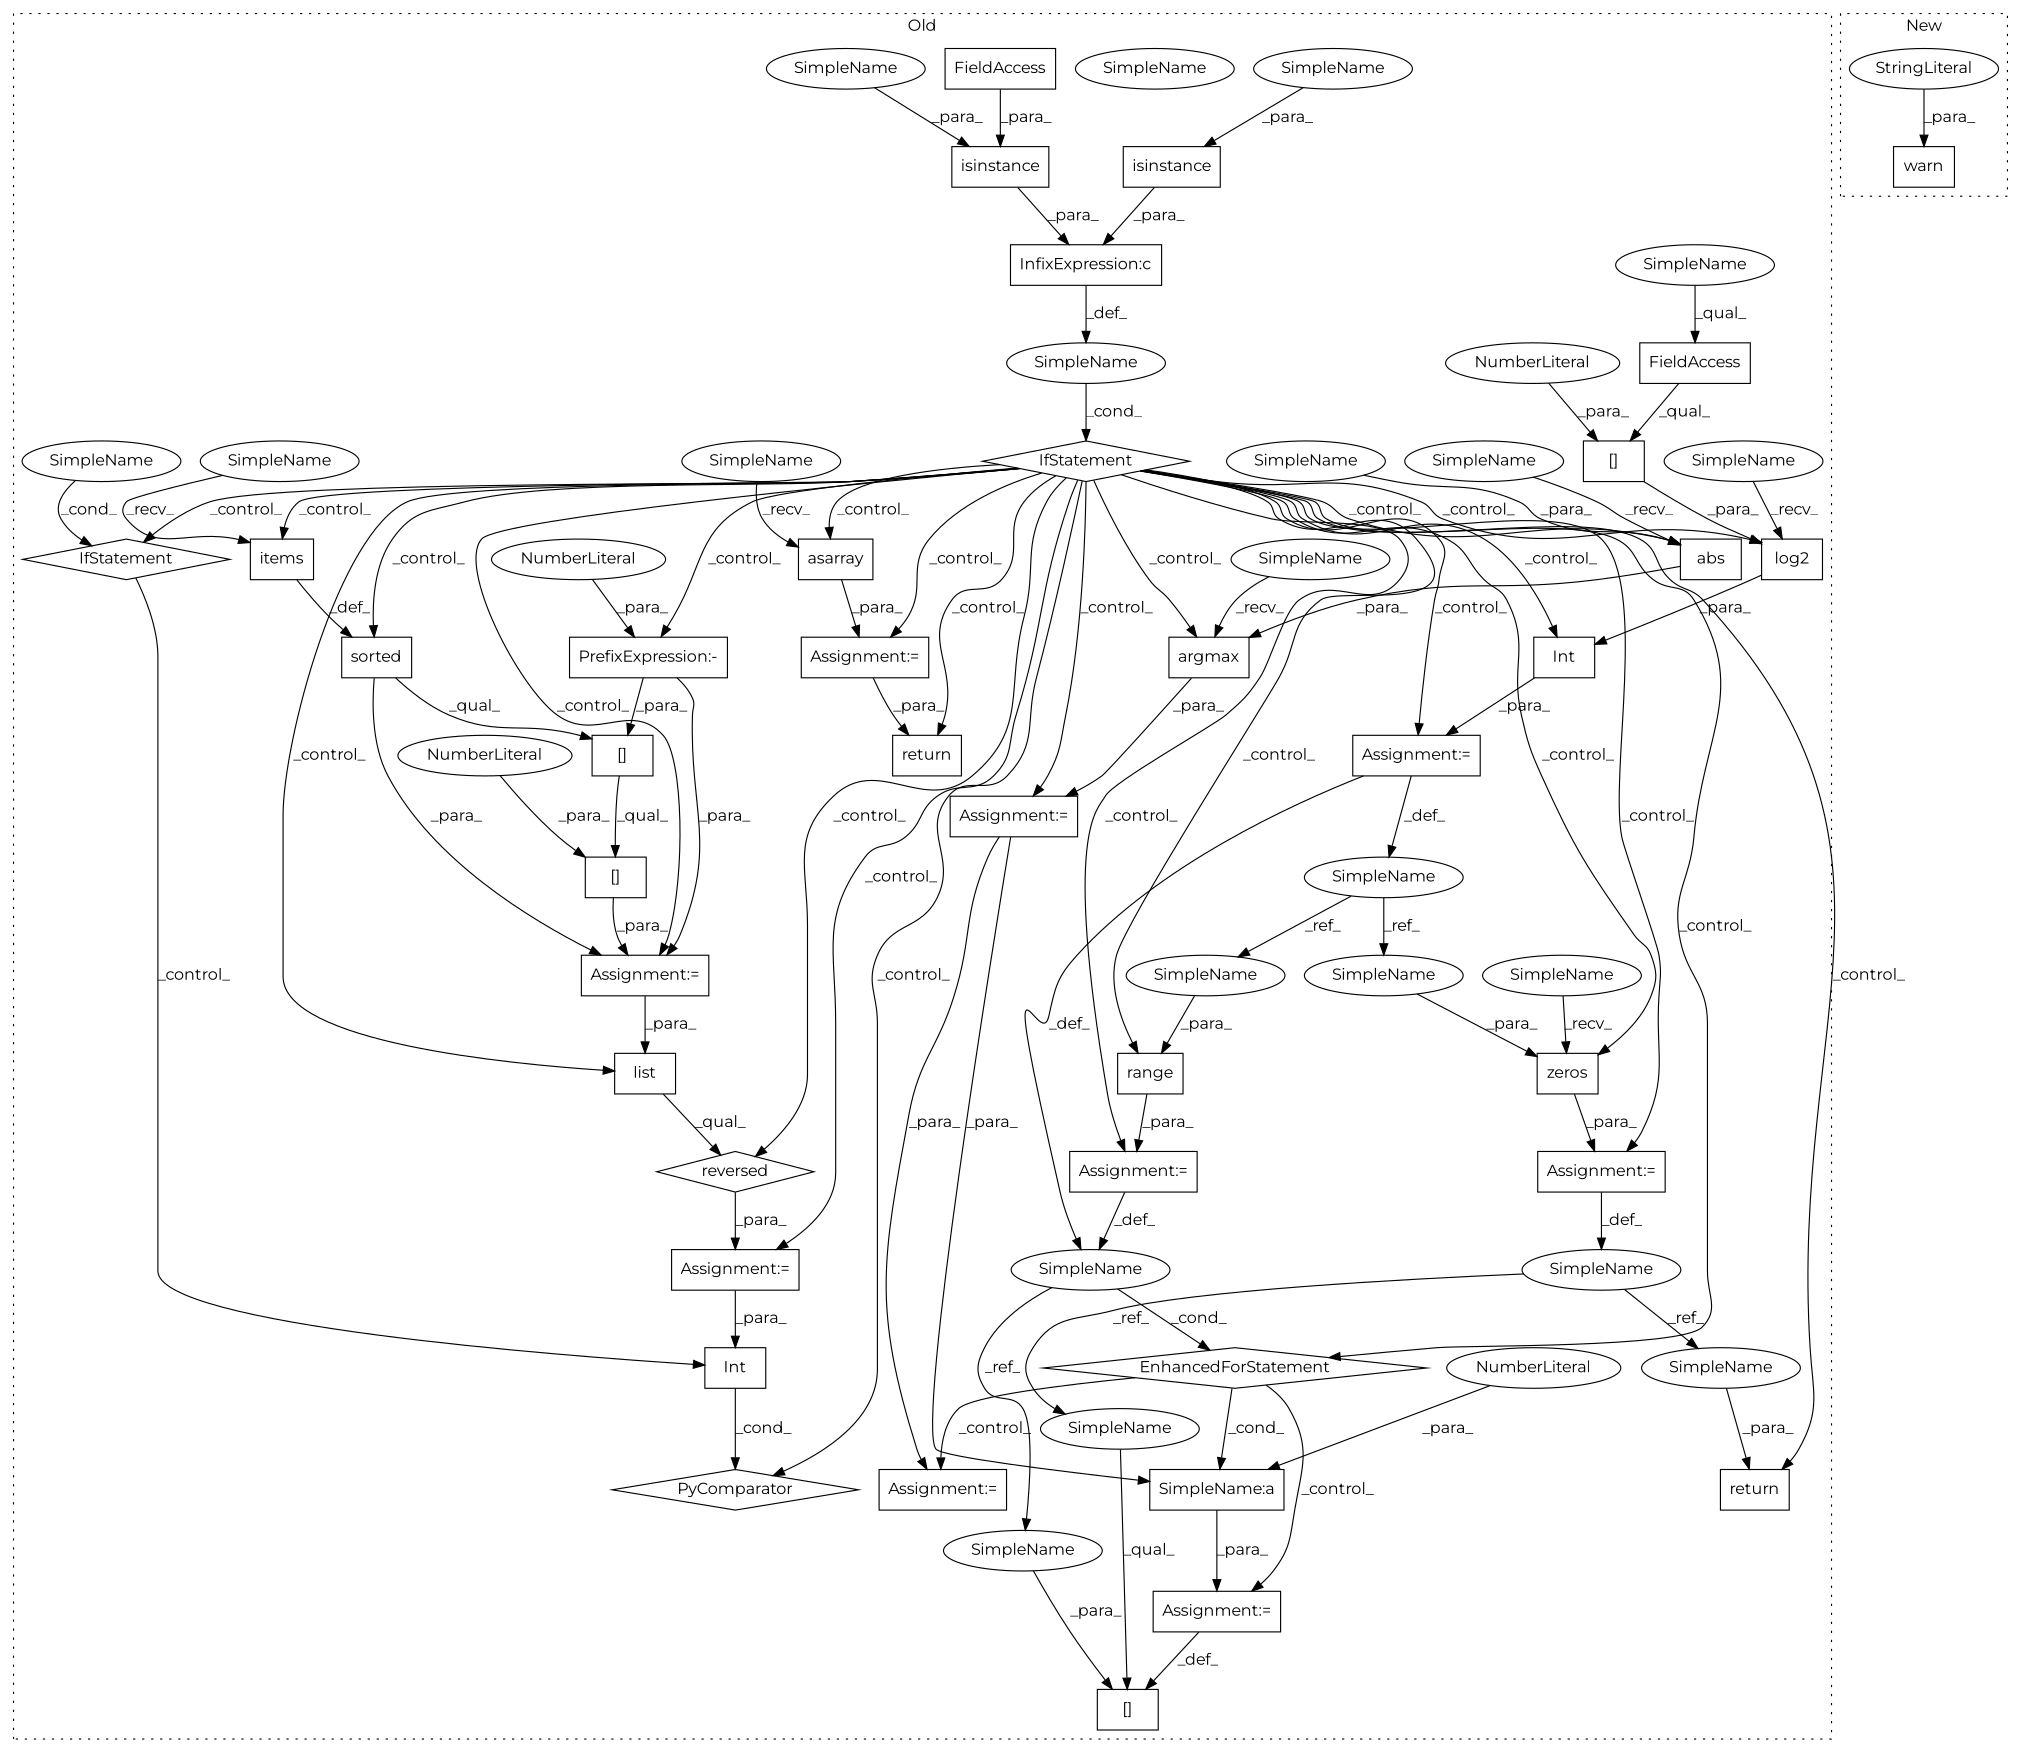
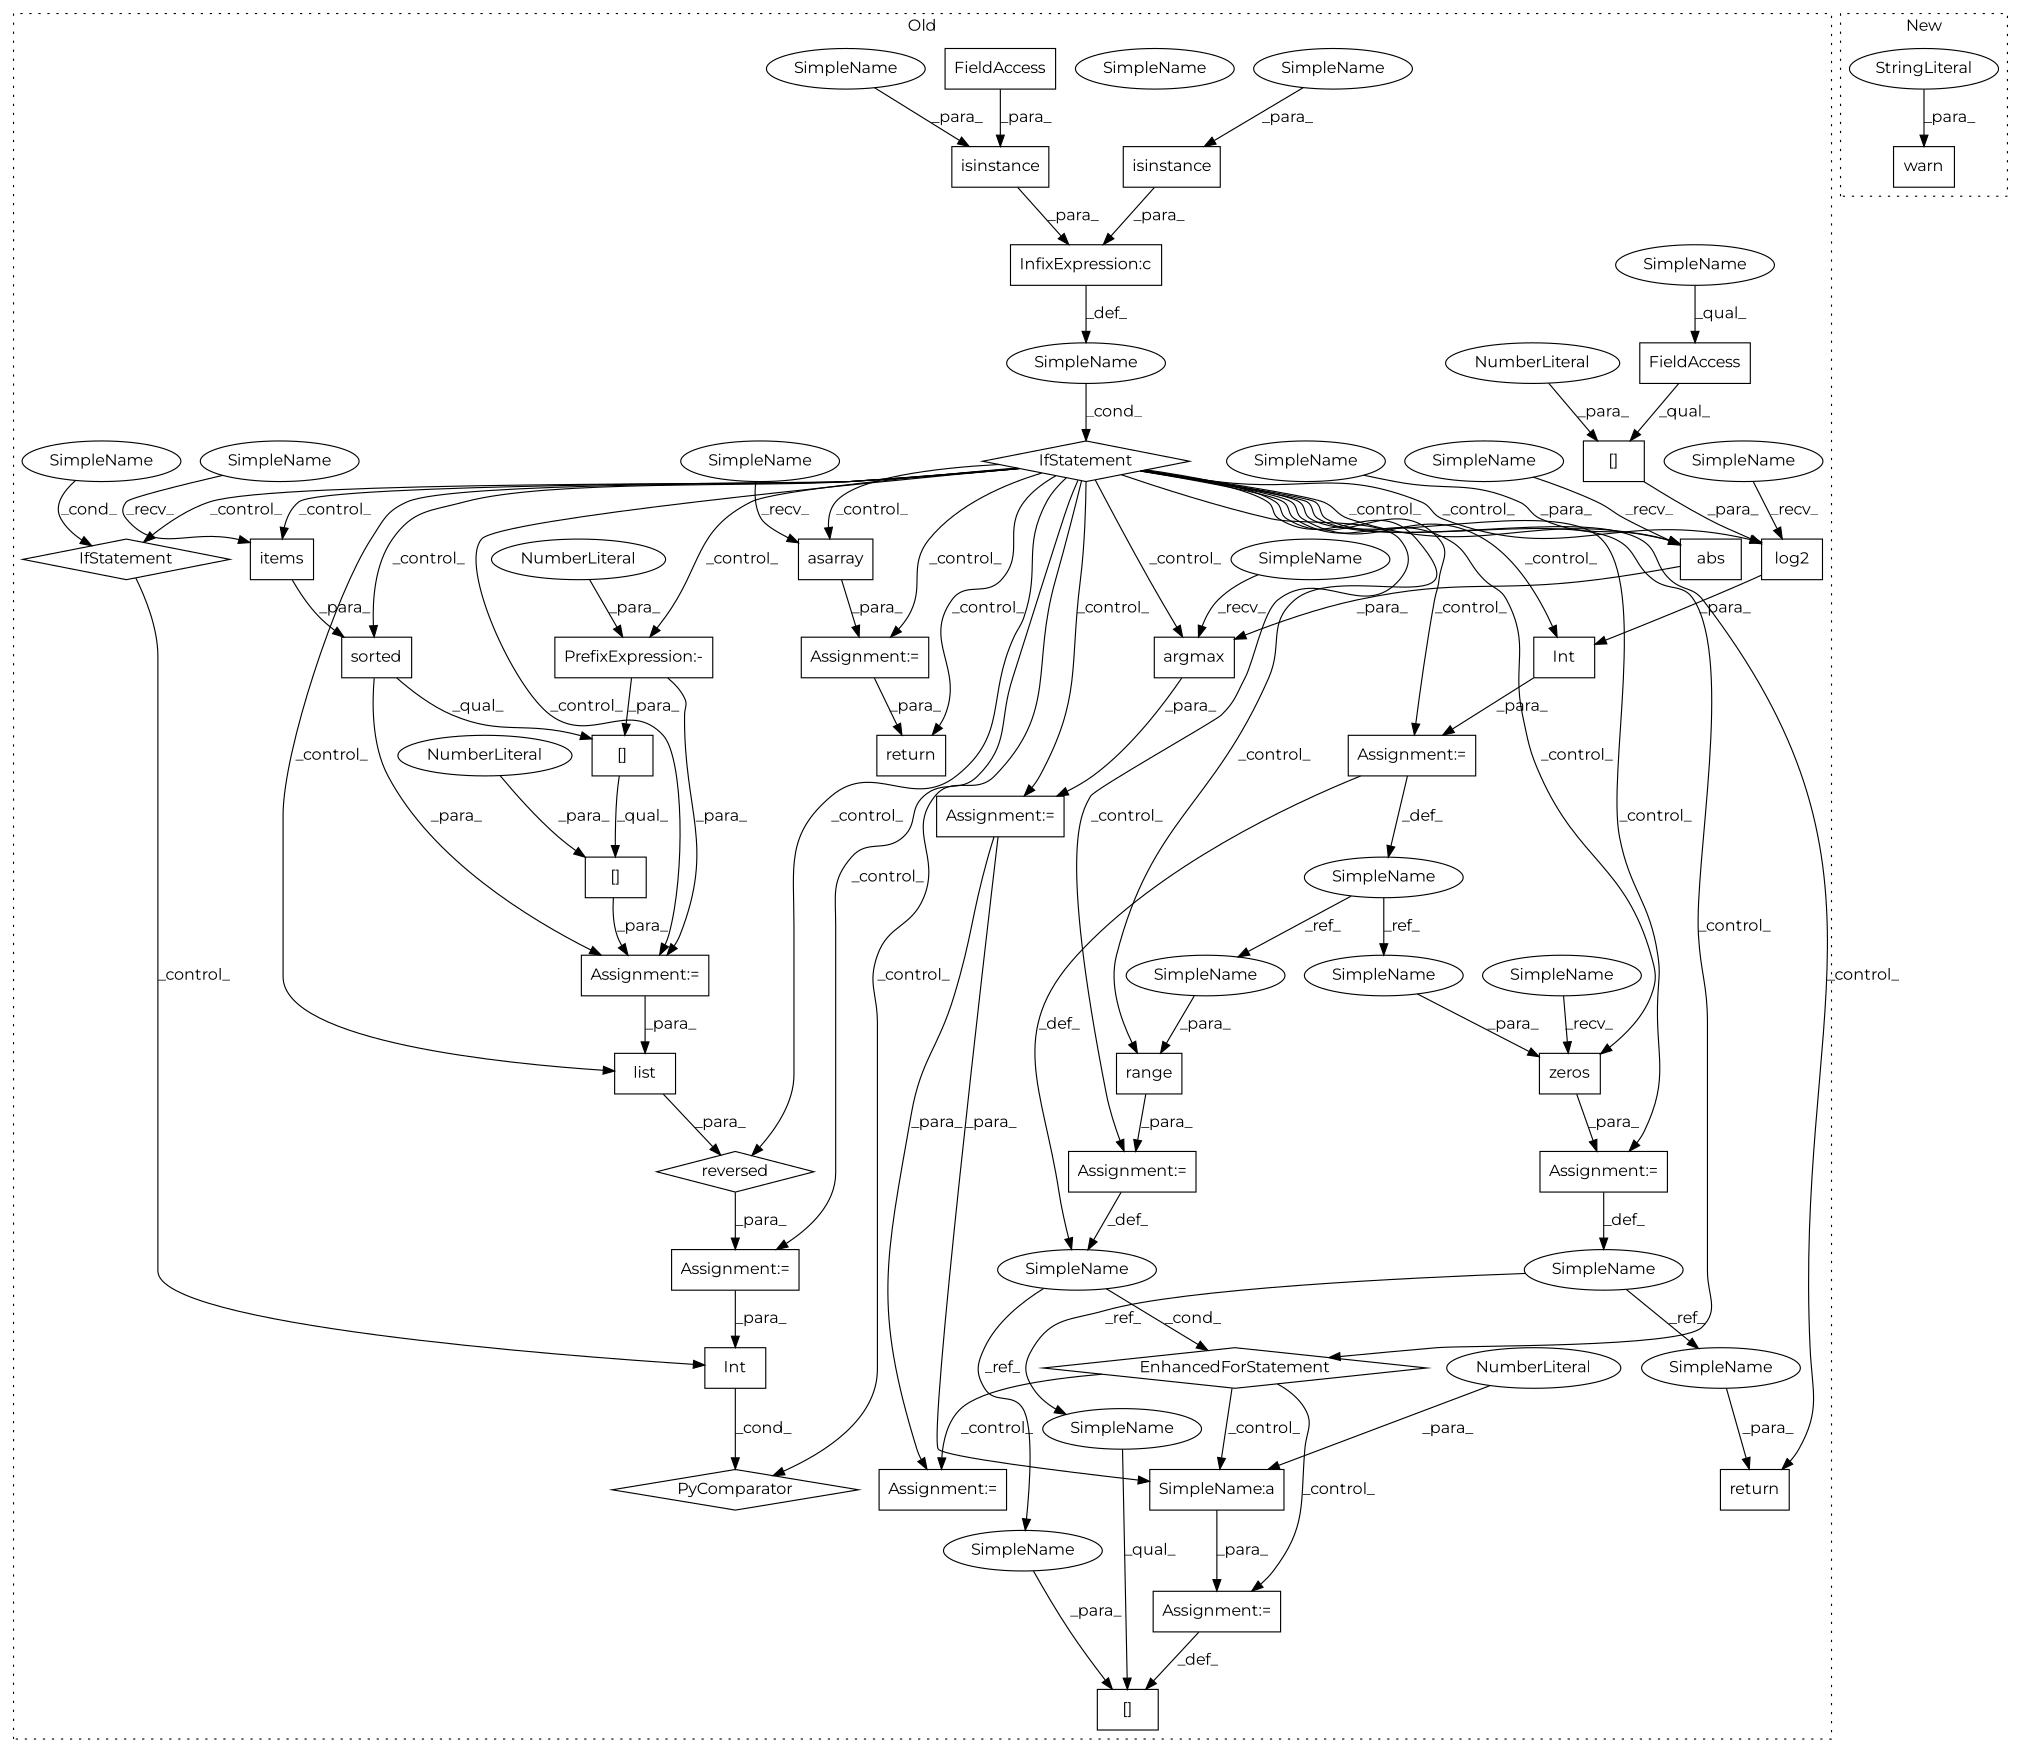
edge "items" -> "sorted": label "_def_" -> "_para_"
edge "list" -> "reversed": label "_qual_" -> "_para_"
edge "EnhancedForStatement" -> "SimpleName:a": label "_cond_" -> "_control_"
